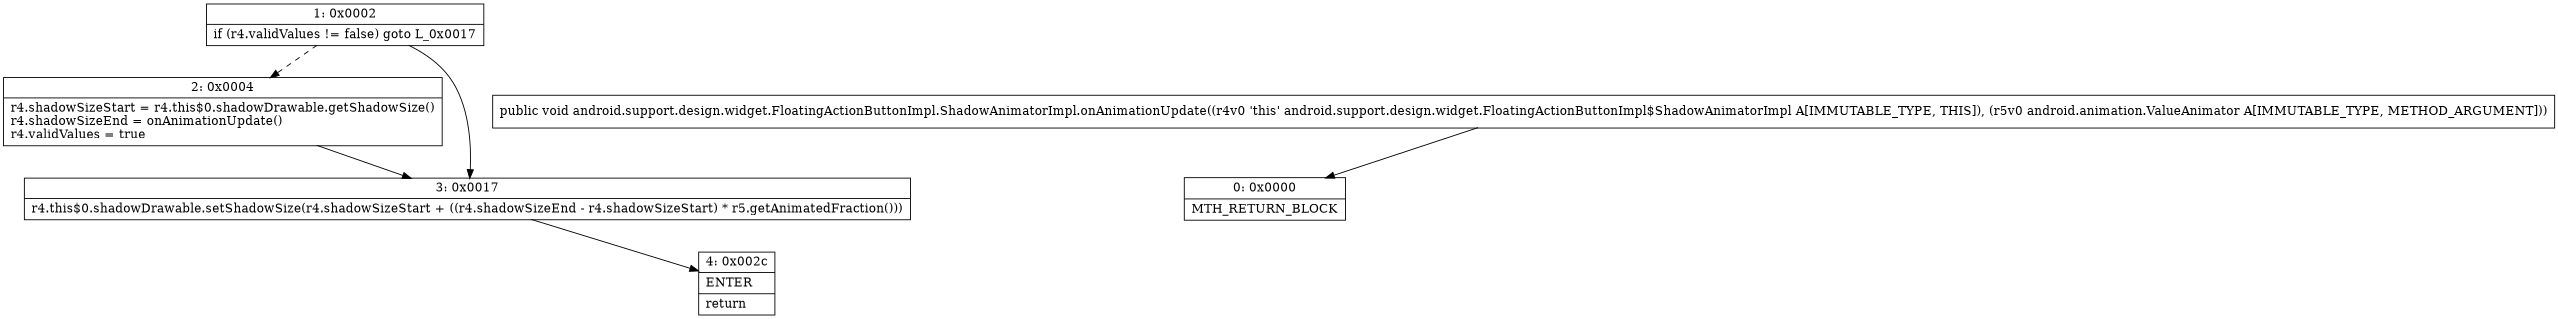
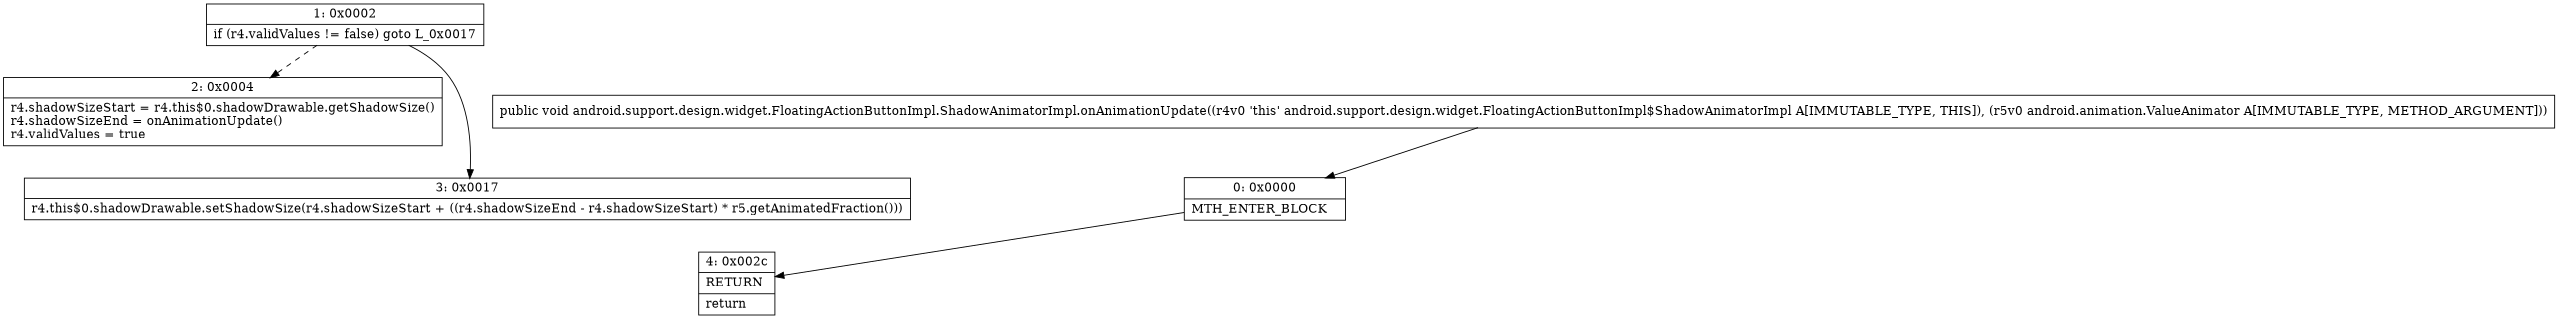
edge "2: 0x0004" -> "3: 0x0017": removed
node "0: 0x0000": text "MTH_RETURN_BLOCK" -> "MTH_ENTER_BLOCK"
edge "3: 0x0017" -> "4: 0x002c": now "0: 0x0000" -> "4: 0x002c"
node "4: 0x002c": text "ENTER" -> "RETURN"
